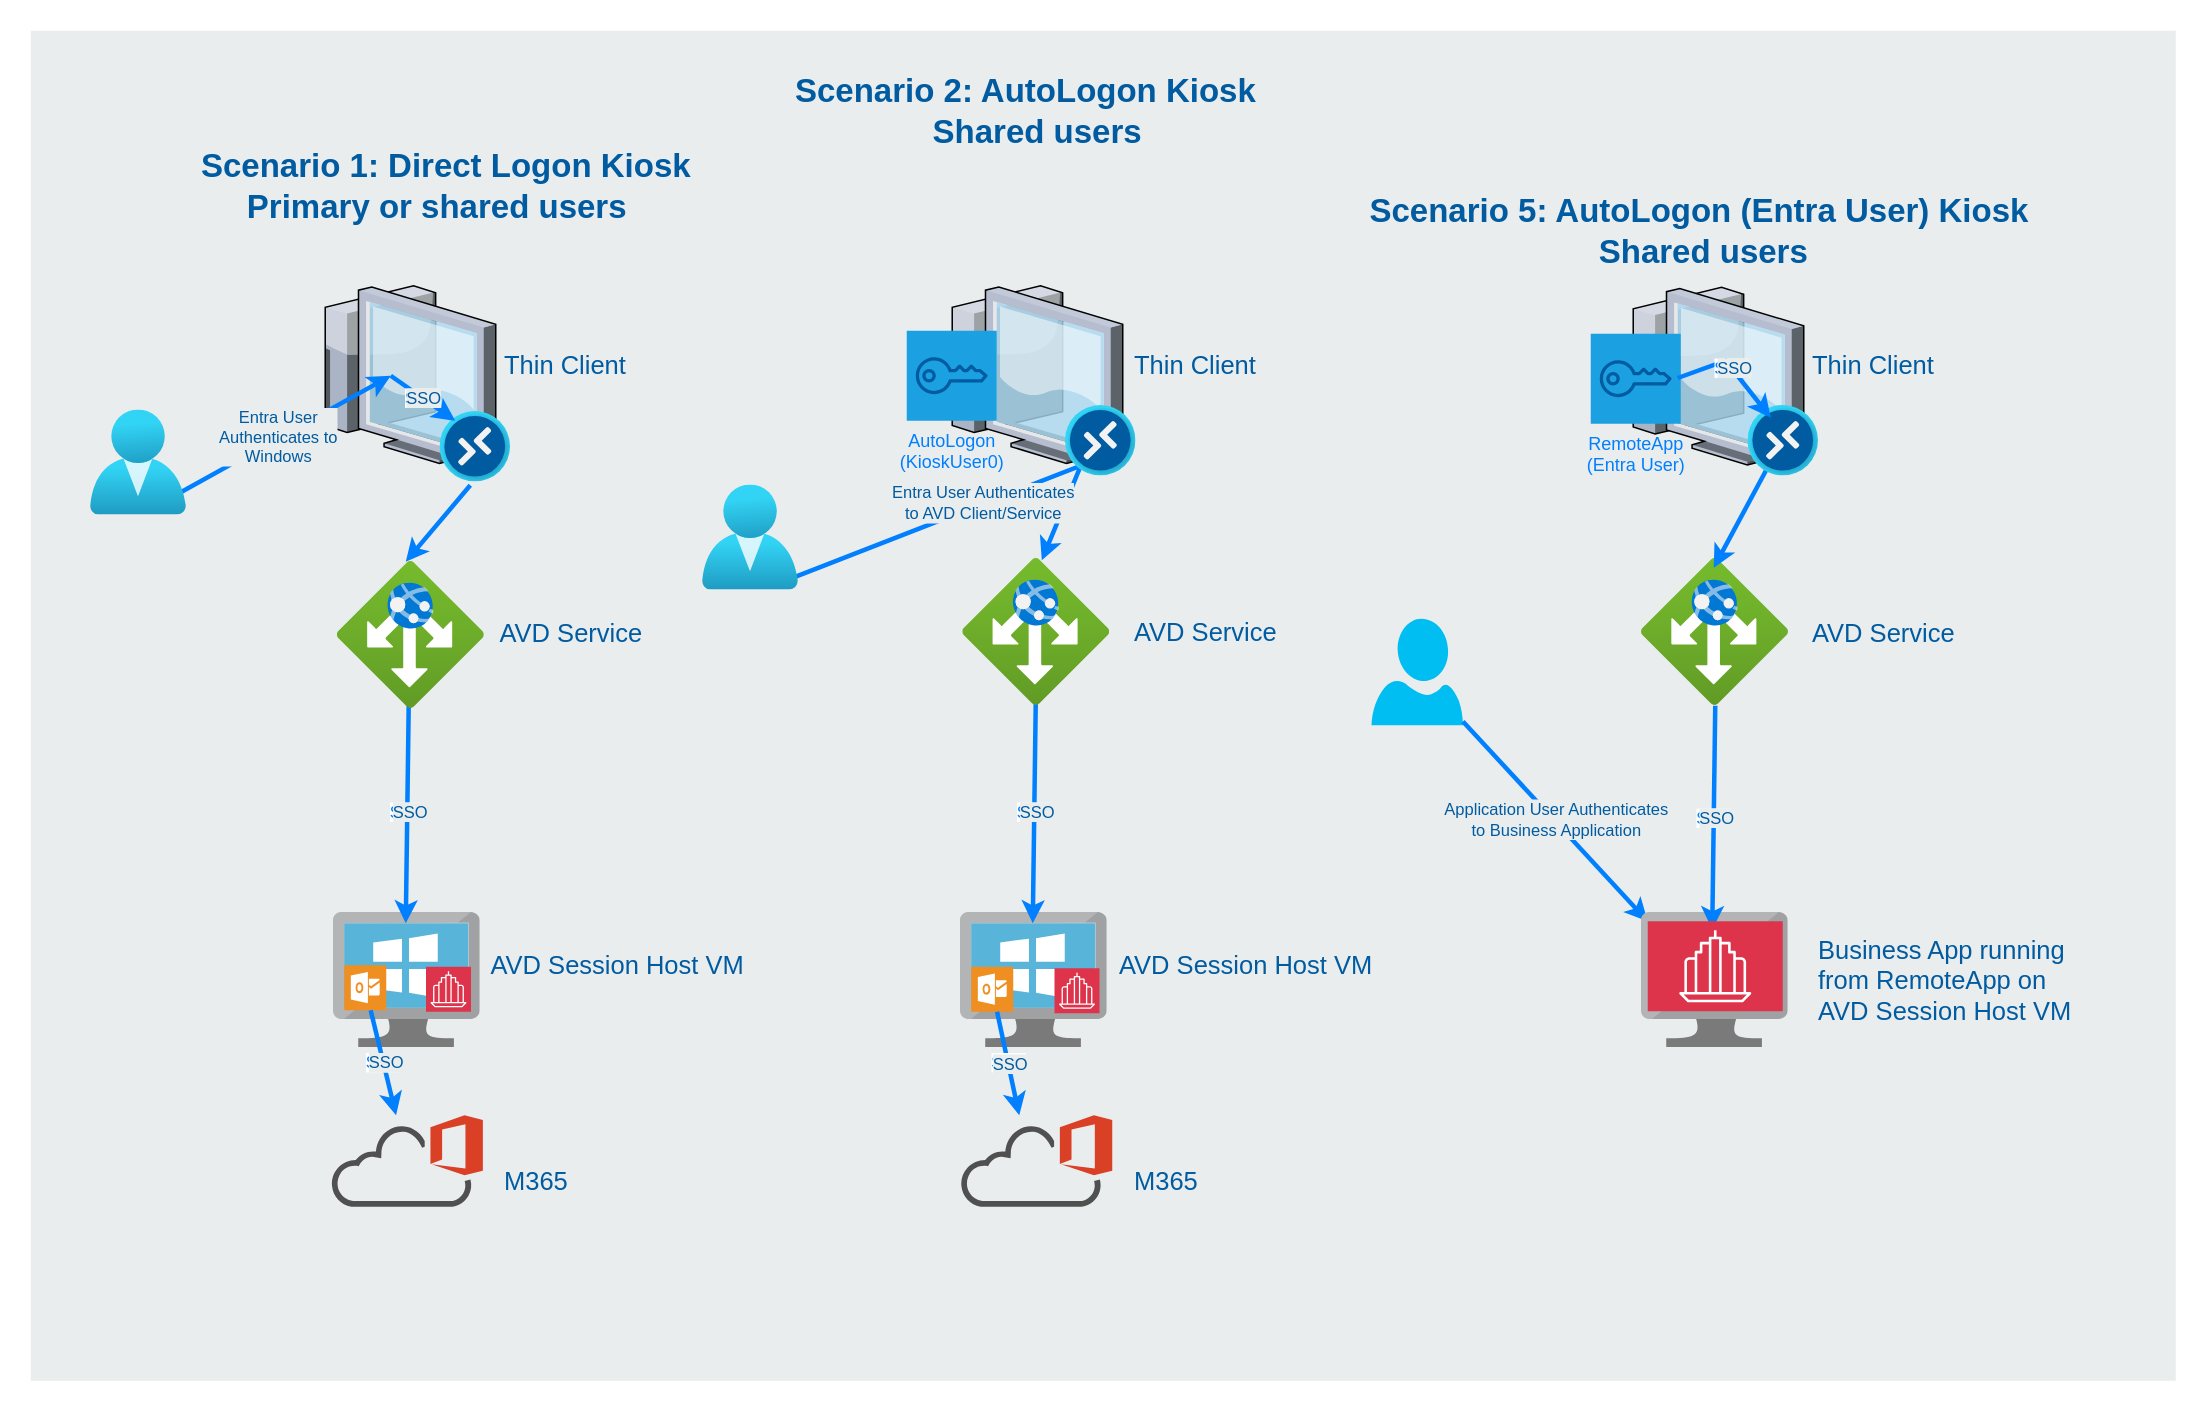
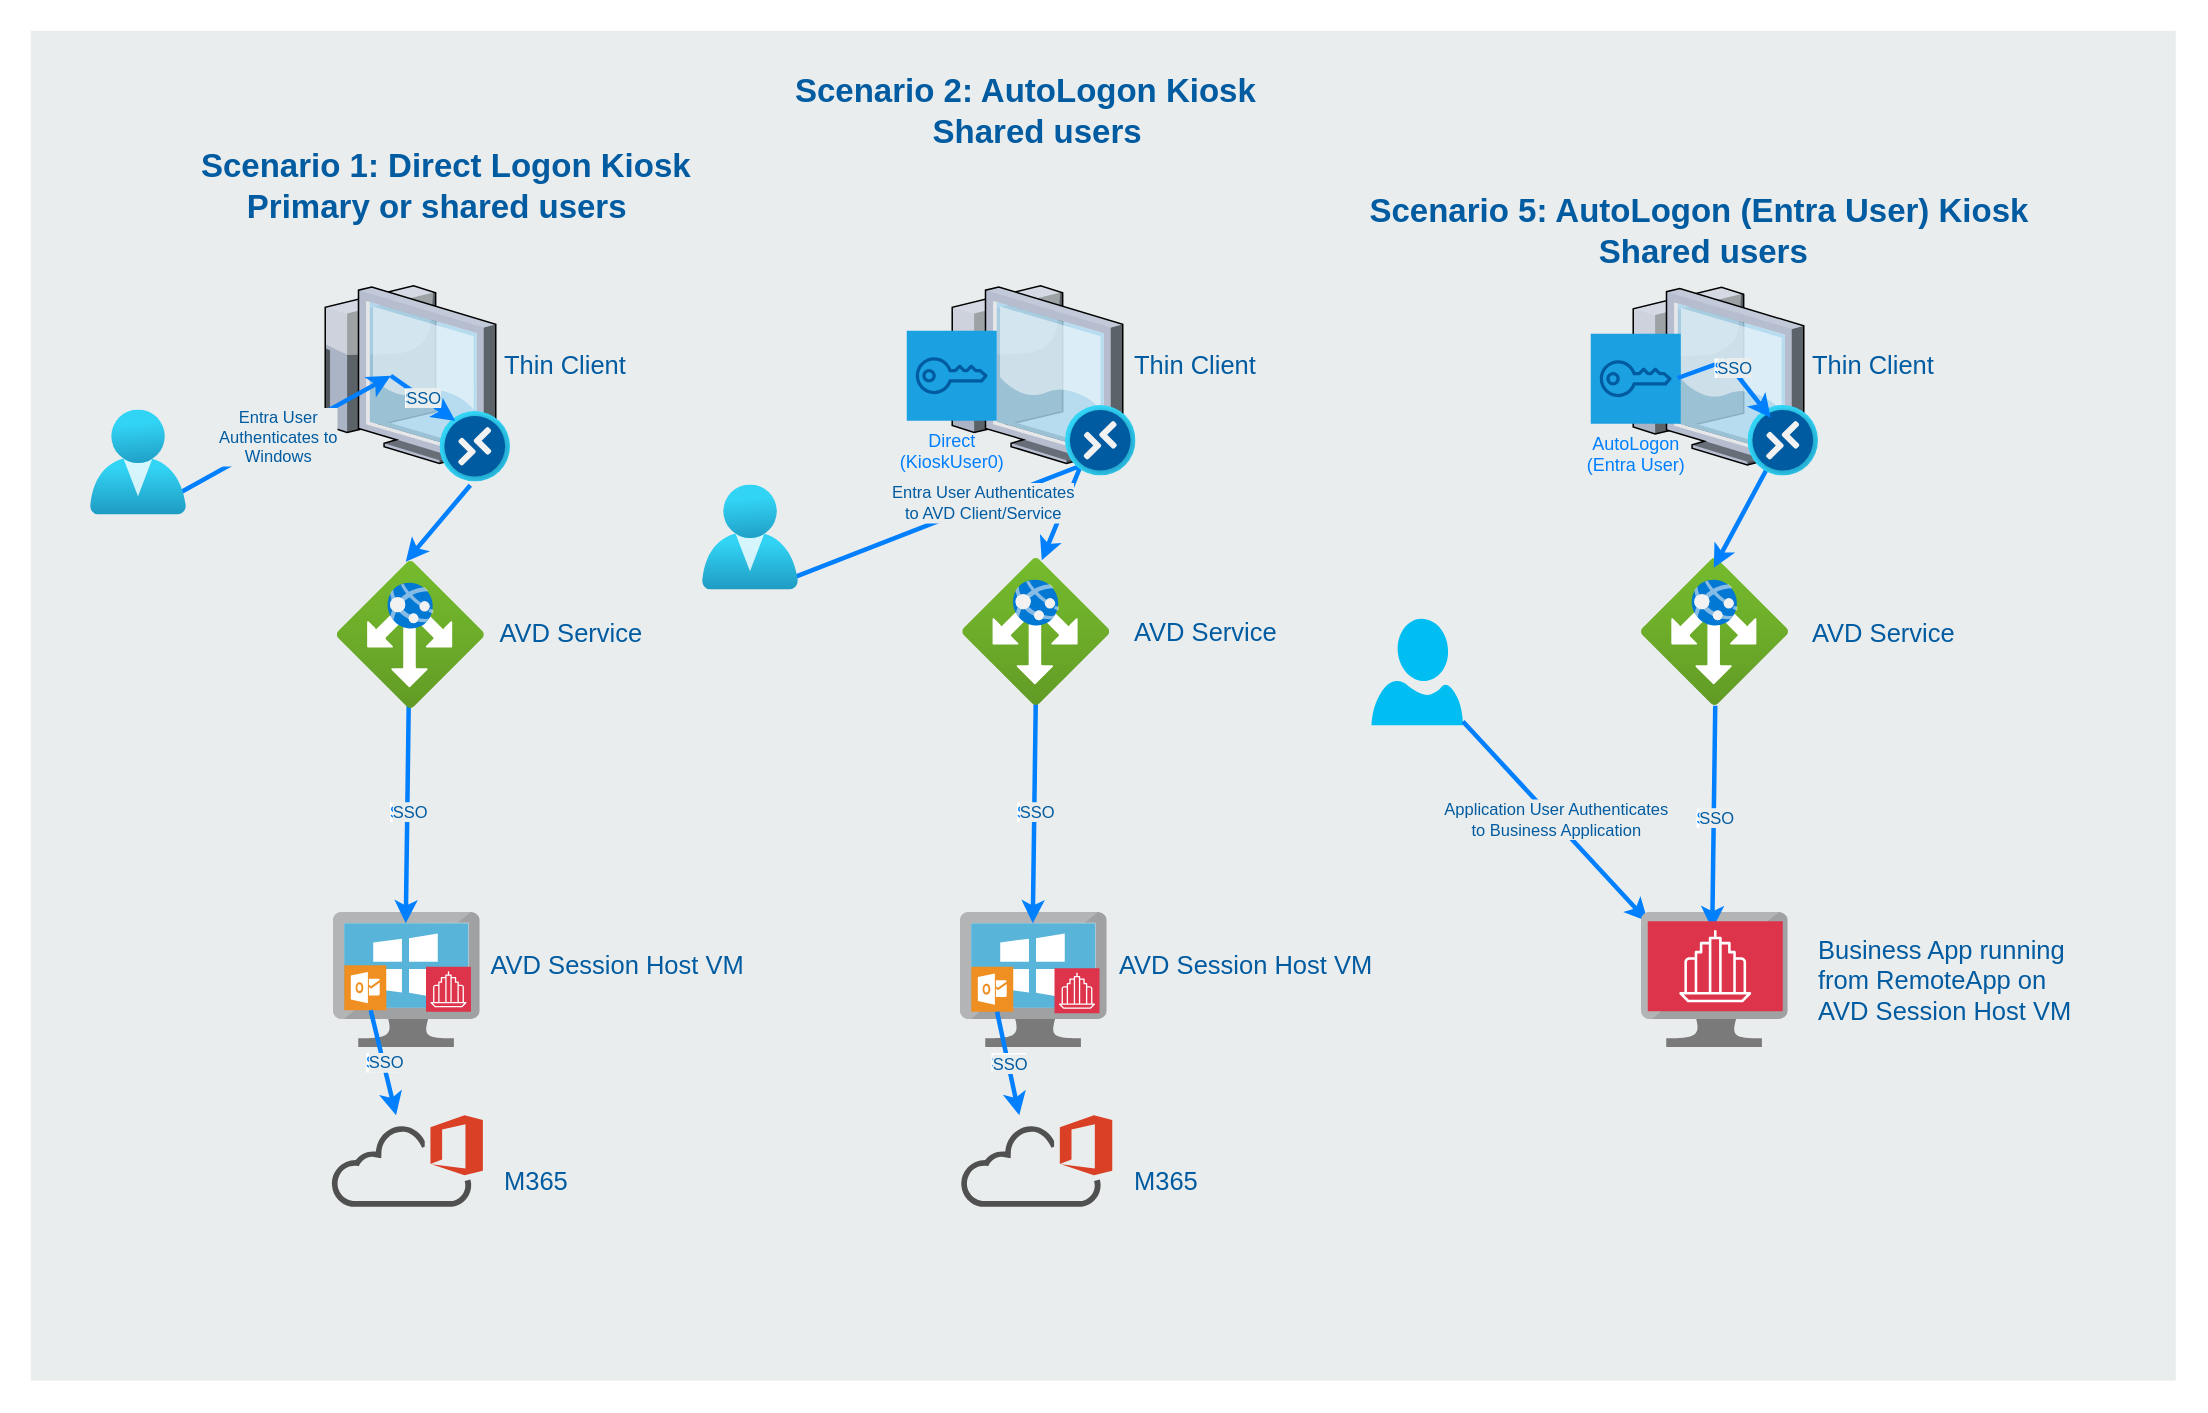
node "AutoLogon (KioskUser0)": label "AutoLogon (KioskUser0)" -> "Direct (KioskUser0)"
node "RemoteApp (Entra User)": label "RemoteApp (Entra User)" -> "AutoLogon (Entra User)"
